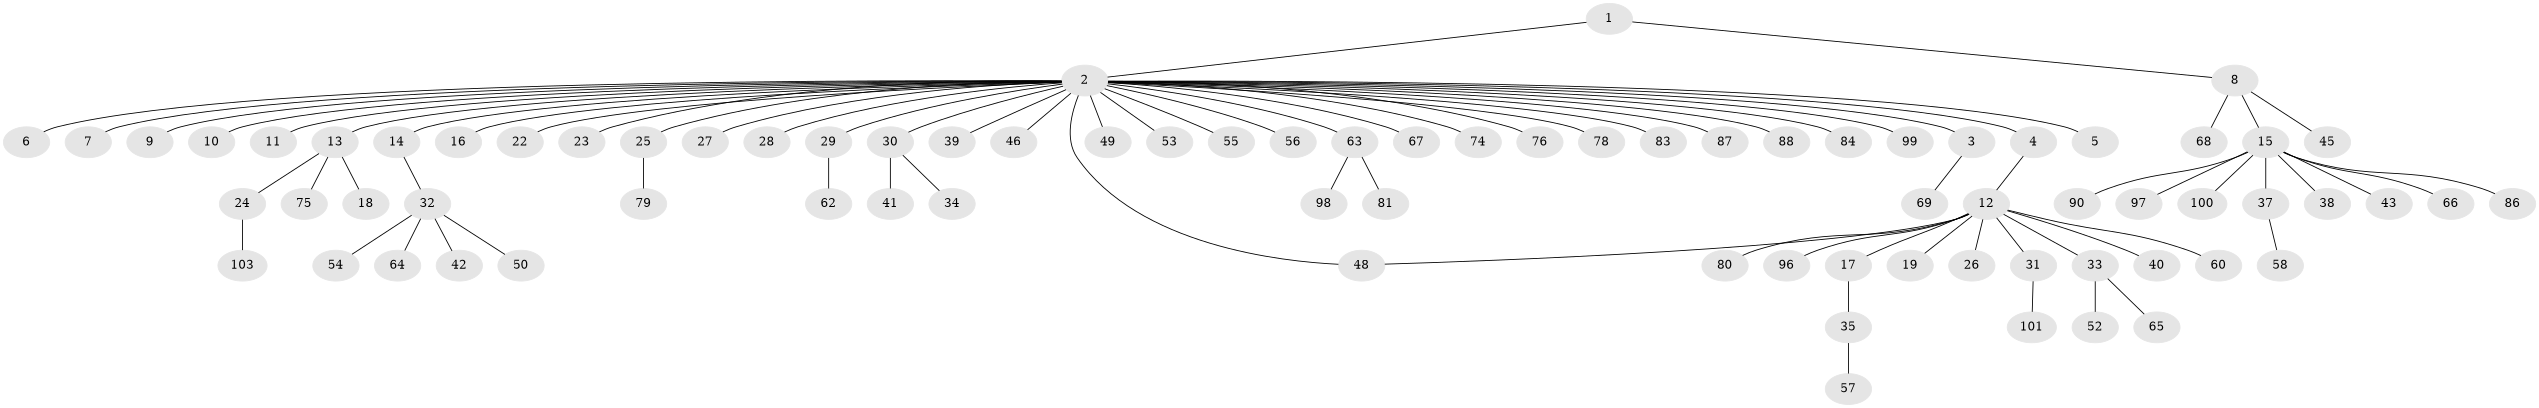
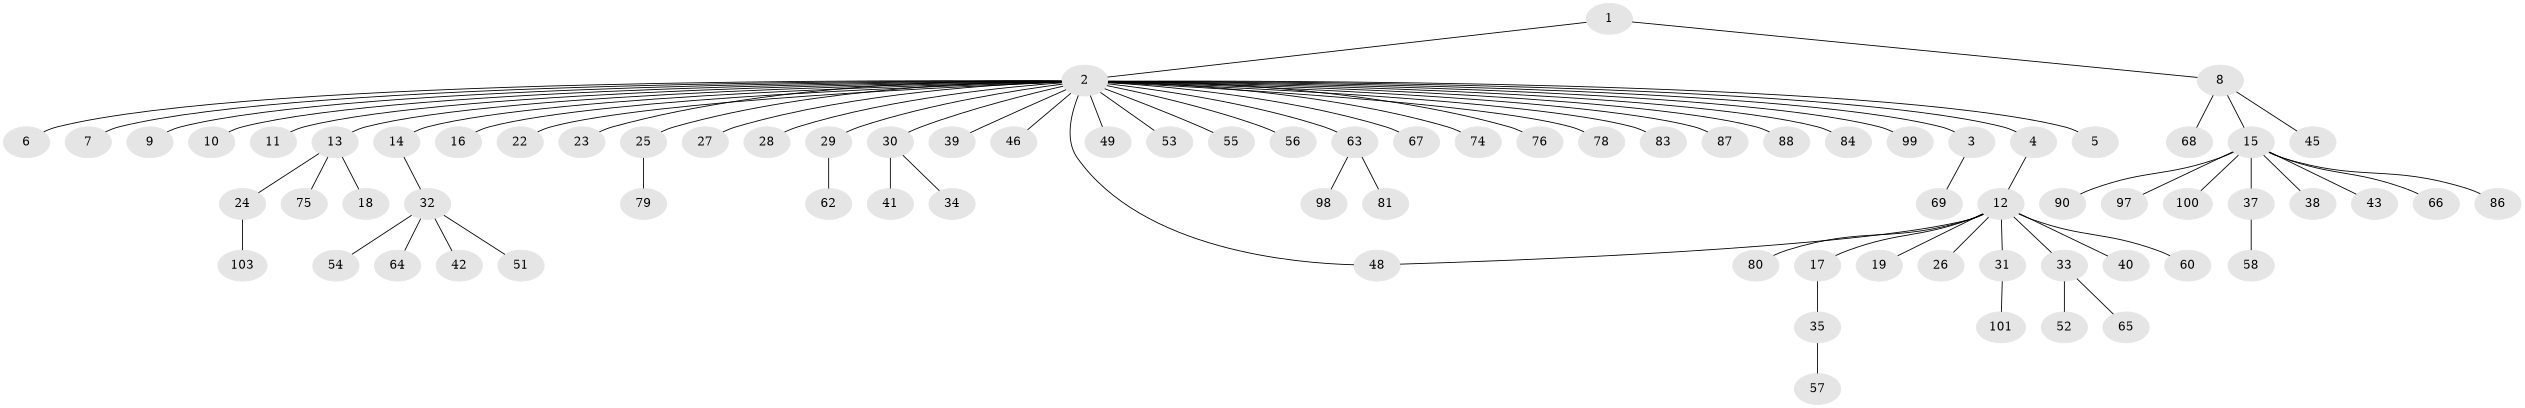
node "50": label "50" -> "51"
node "96": removed
